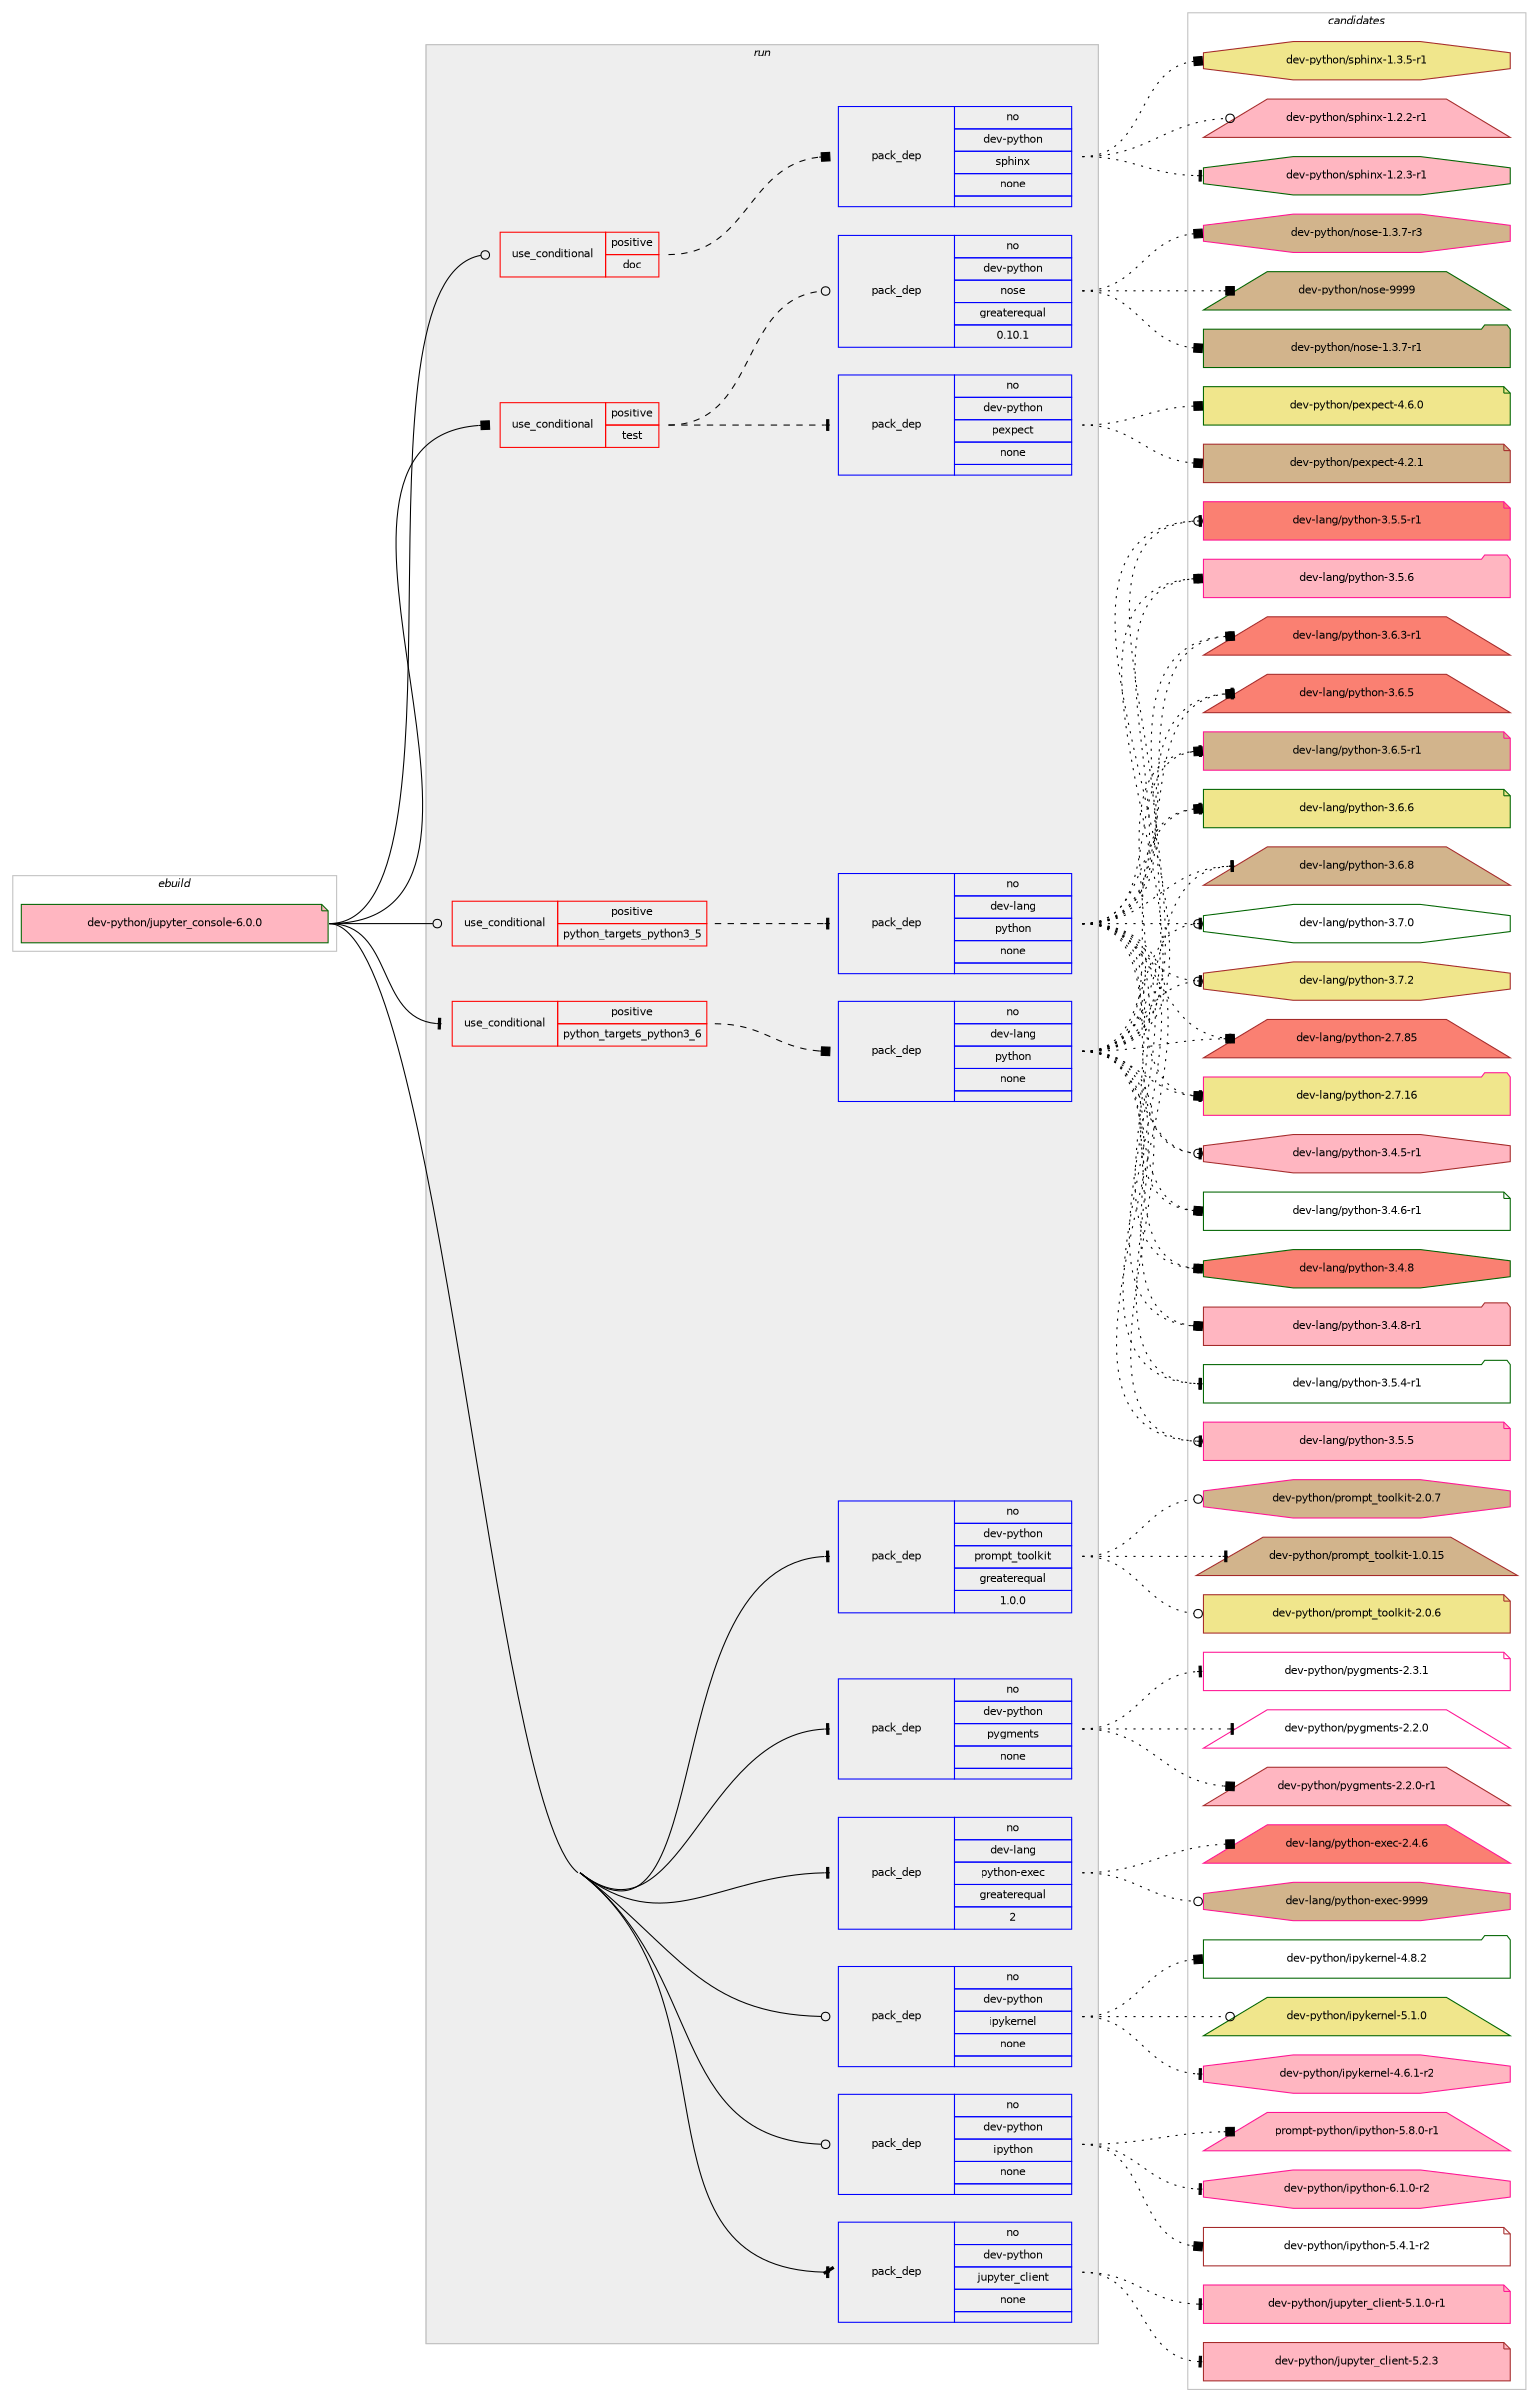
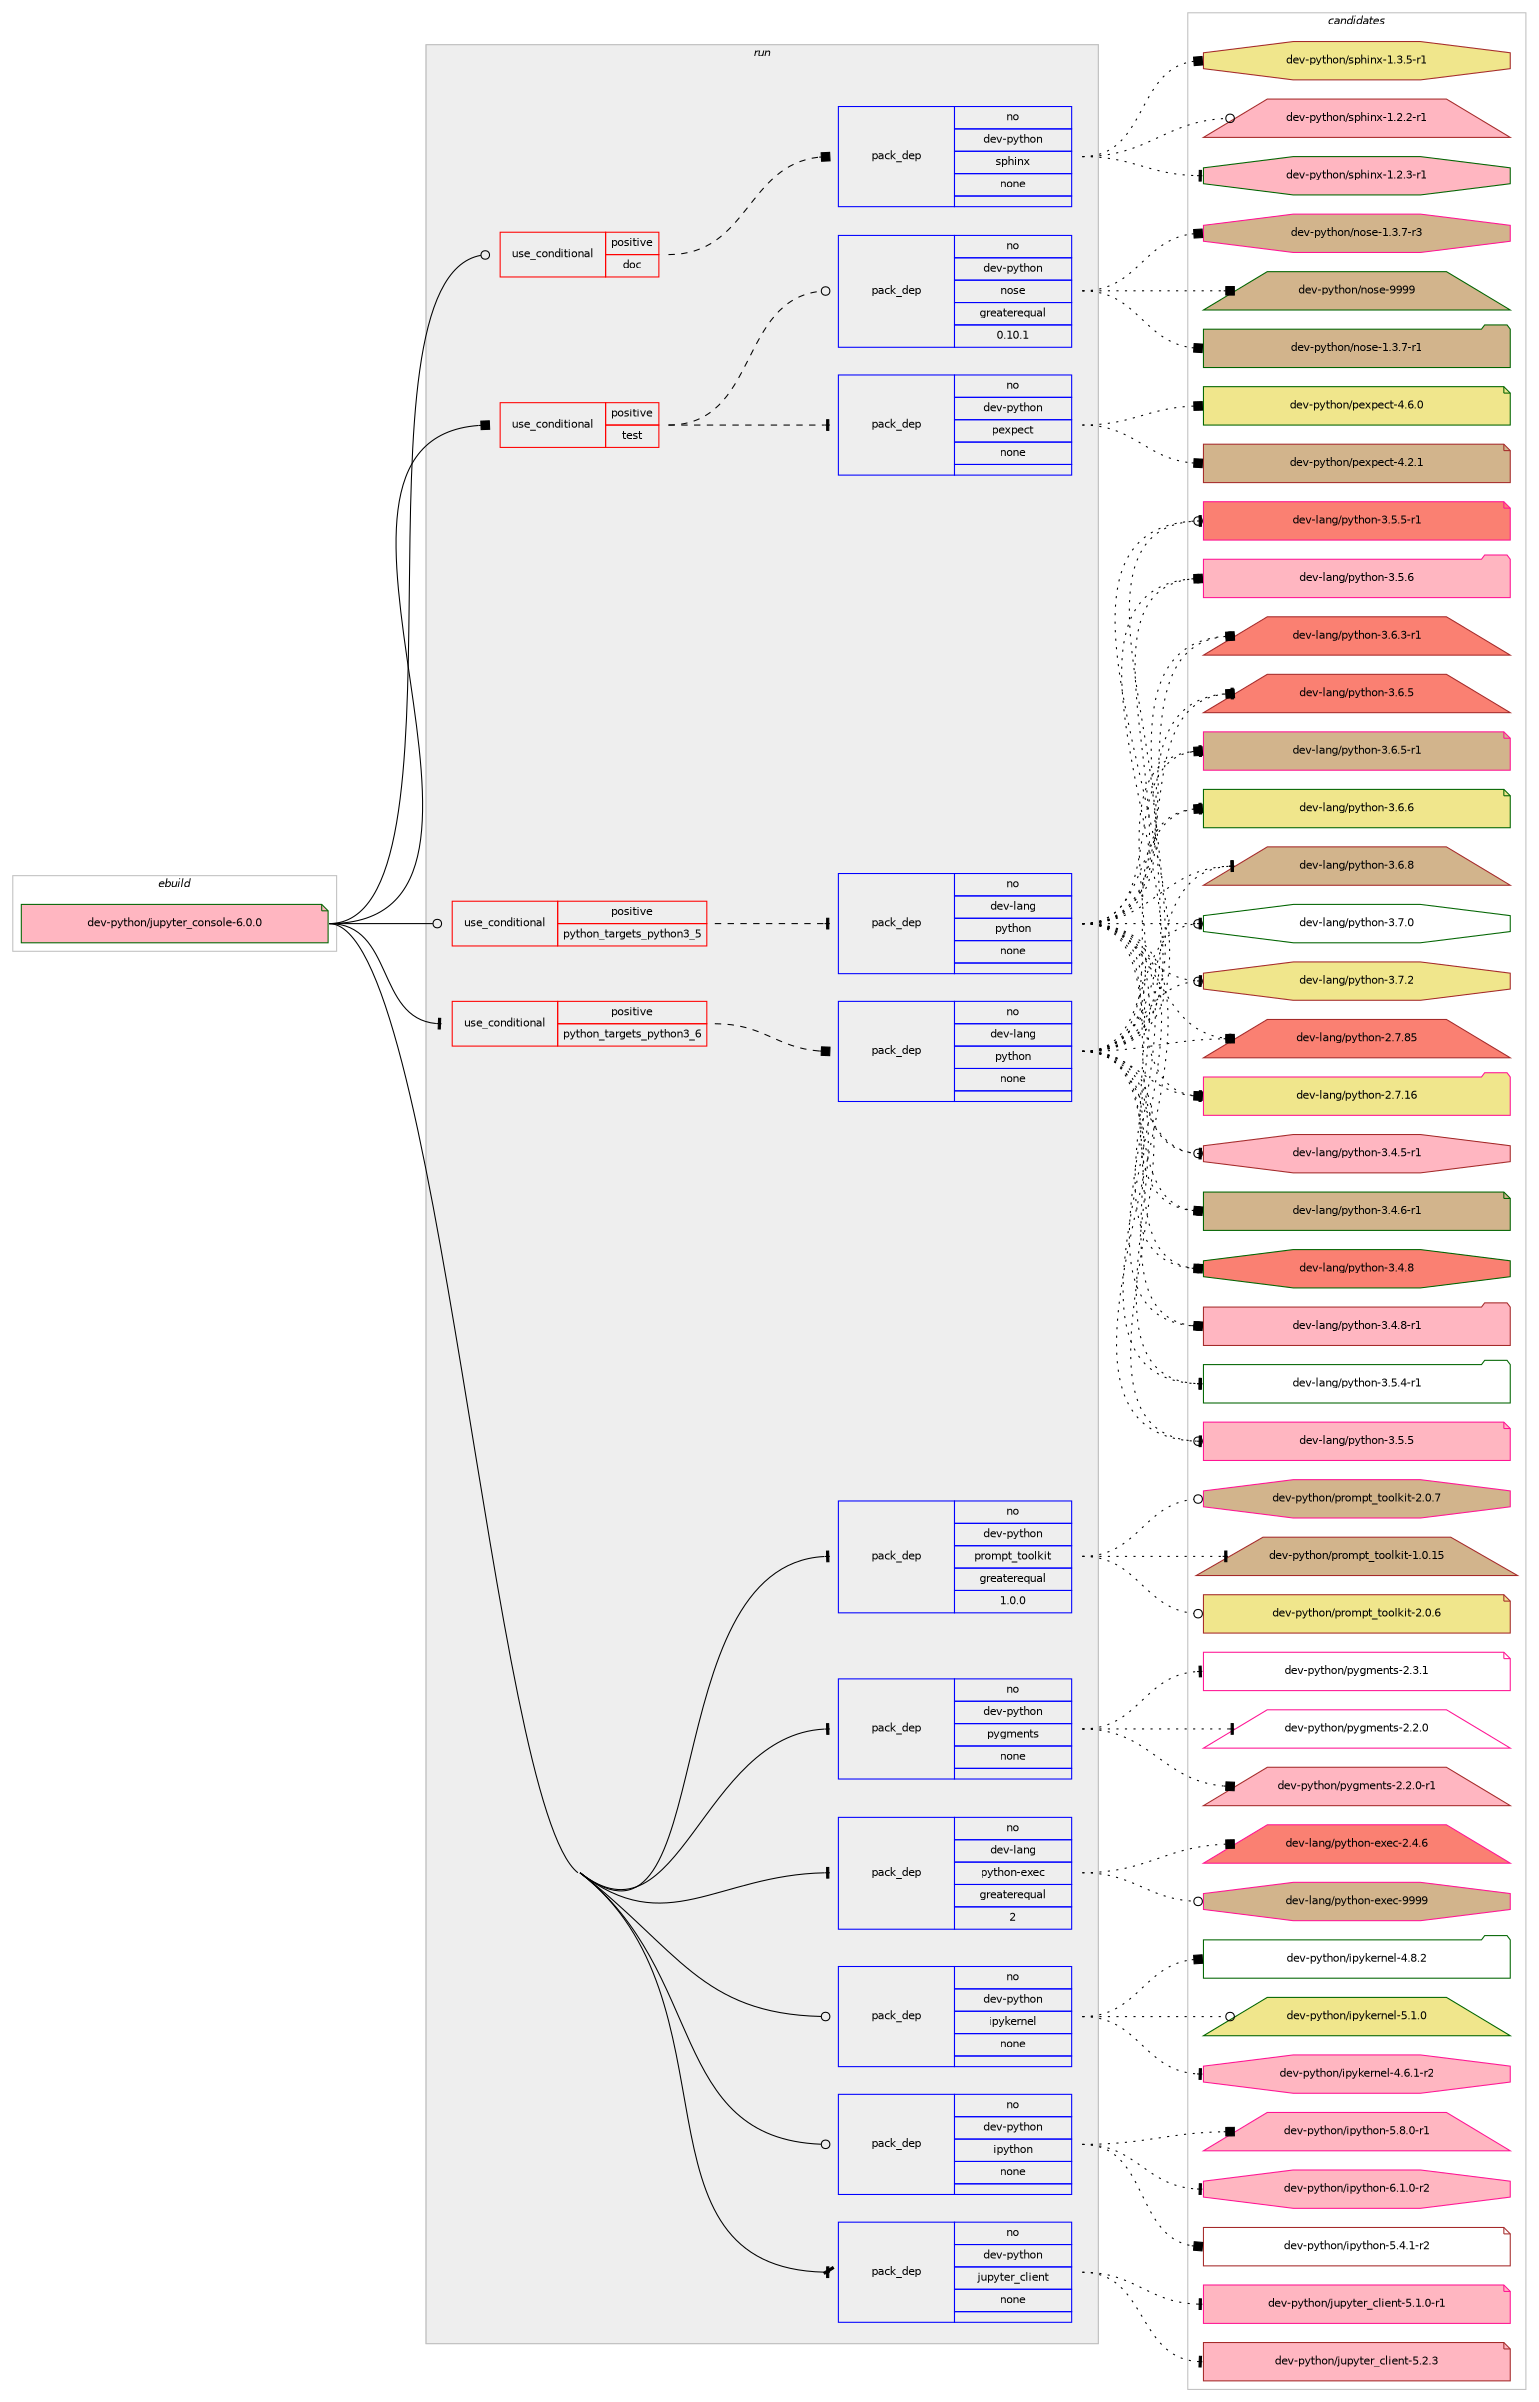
node "dev-lang/python-3.4.6-r1": fillcolor white -> tan
node "prompt-python/ipython-5.8.0-r1": label "prompt-python/ipython-5.8.0-r1" -> "dev-python/ipython-5.8.0-r1"
